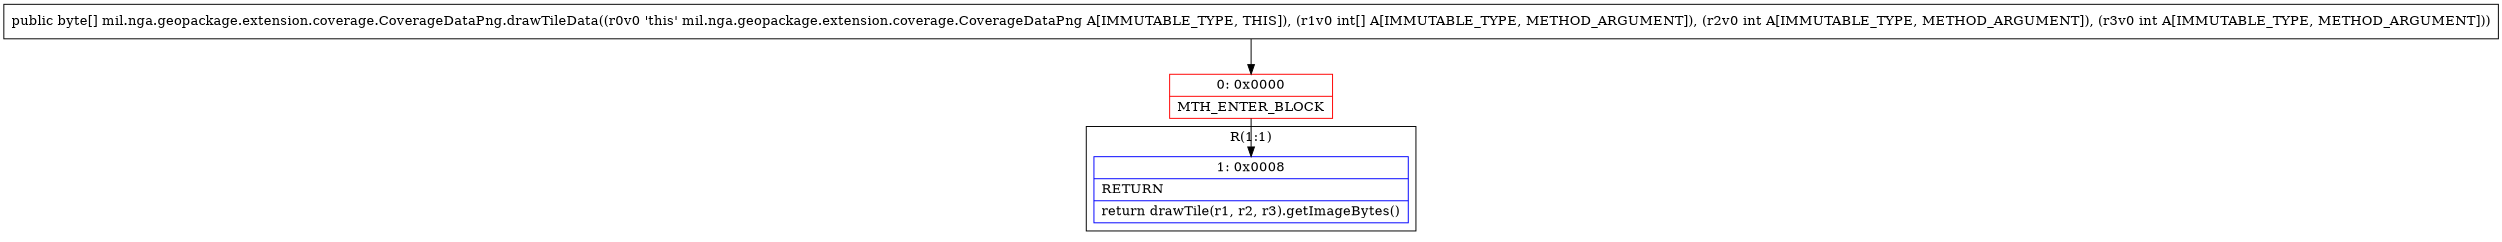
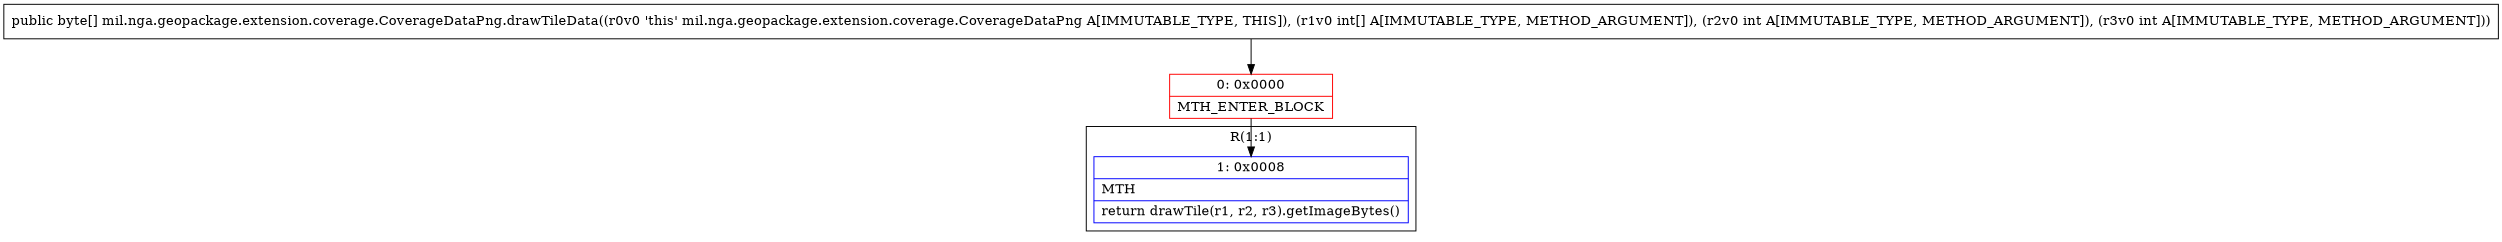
node "1: 0x0008": text "RETURN" -> "MTH"
